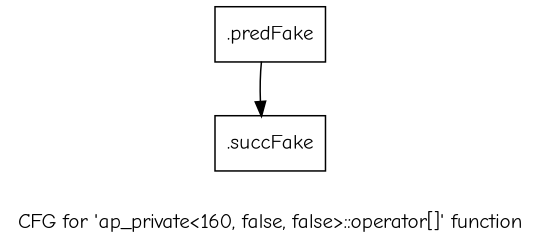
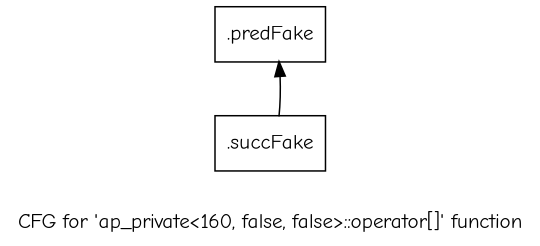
edge ".predFake" -> ".succFake": reversed
